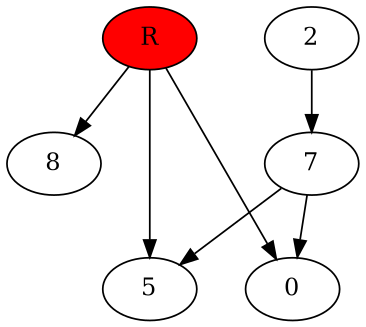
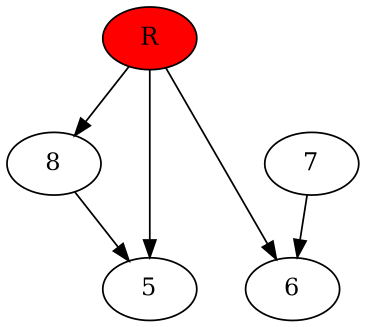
node "2": removed
edge "7" -> "5": now "8" -> "5"
node "0": label "0" -> "6"
